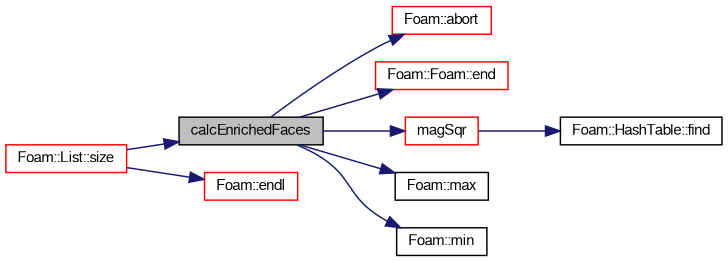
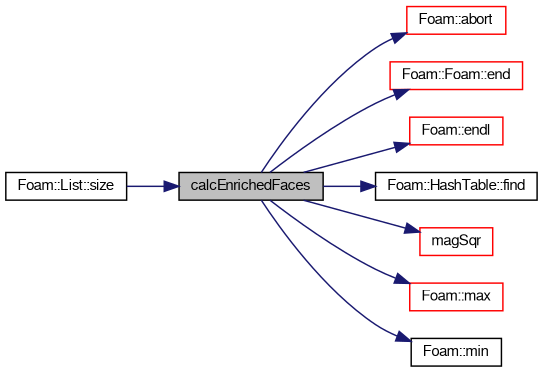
edge "magSqr" -> "Foam::HashTable::find": now "calcEnrichedFaces" -> "Foam::HashTable::find"
node "Foam::List::size": color red -> black
edge "Foam::List::size" -> "Foam::endl": now "calcEnrichedFaces" -> "Foam::endl"
node "Foam::max": color black -> red
